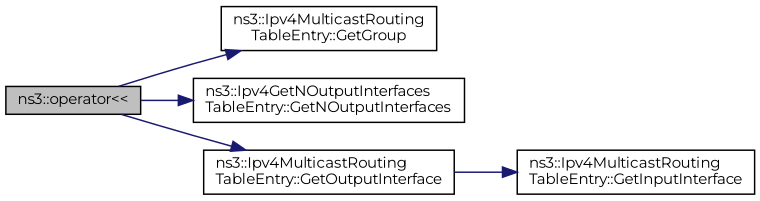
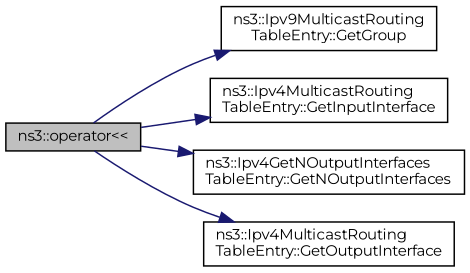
node "ns3::Ipv4MulticastRouting TableEntry::GetGroup": label "ns3::Ipv4MulticastRouting TableEntry::GetGroup" -> "ns3::Ipv9MulticastRouting TableEntry::GetGroup"
edge "ns3::Ipv4MulticastRouting TableEntry::GetOutputInterface" -> "ns3::Ipv4MulticastRouting TableEntry::GetInputInterface": now "ns3::operator<<" -> "ns3::Ipv4MulticastRouting TableEntry::GetInputInterface"
